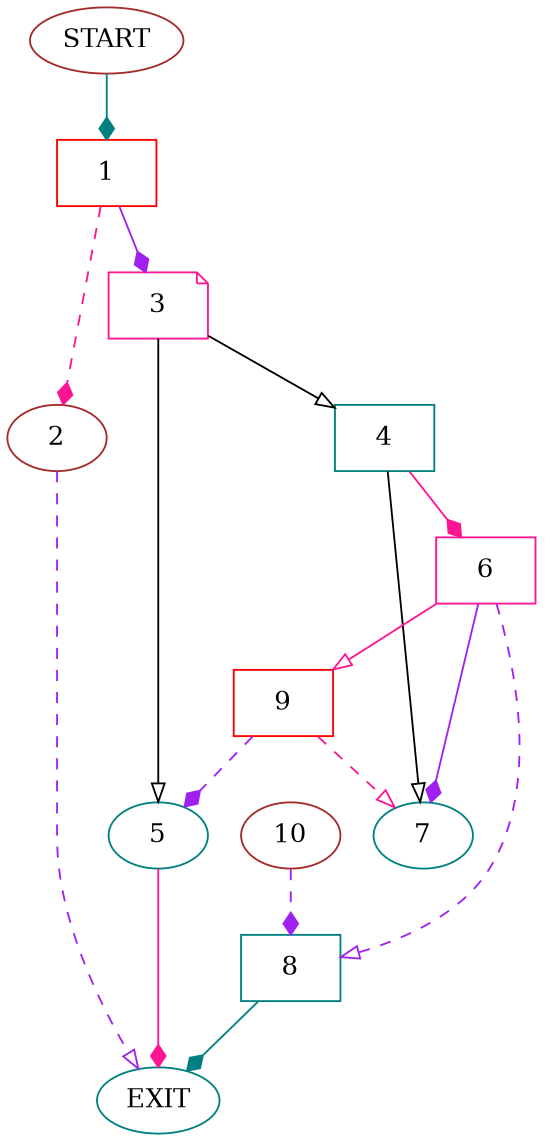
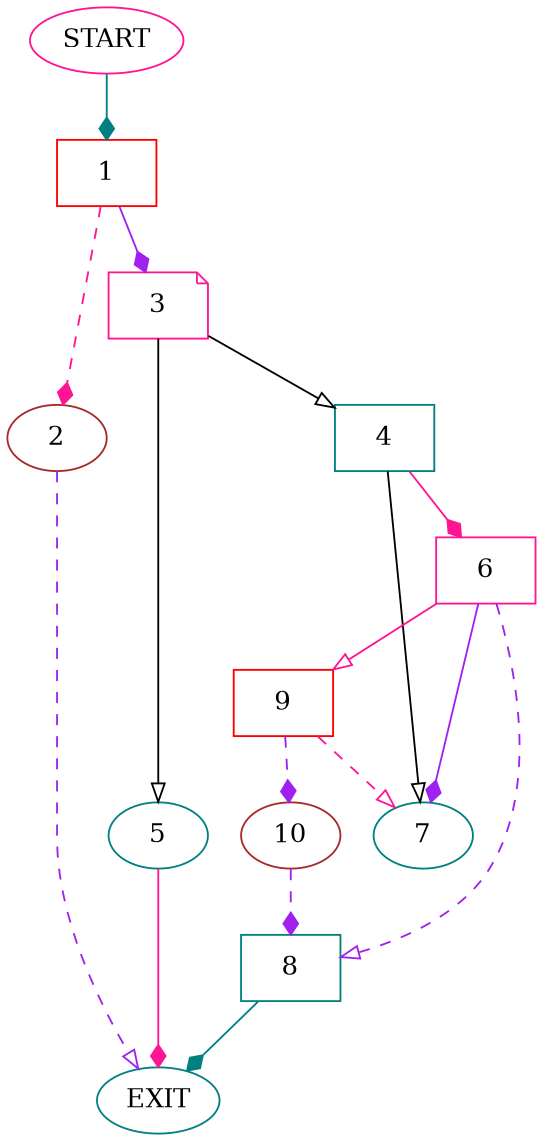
node "START": color brown -> deeppink
edge "9" -> "5": now "9" -> "10"
